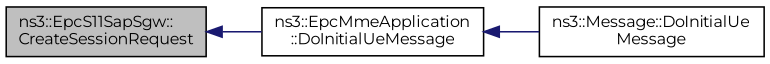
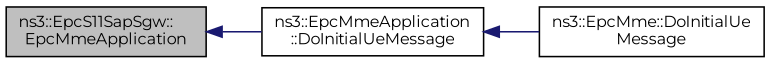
node "ns3::EpcS11SapSgw:: CreateSessionRequest": label "ns3::EpcS11SapSgw:: CreateSessionRequest" -> "ns3::EpcS11SapSgw:: EpcMmeApplication"
node "ns3::Message::DoInitialUe Message": label "ns3::Message::DoInitialUe Message" -> "ns3::EpcMme::DoInitialUe Message"
